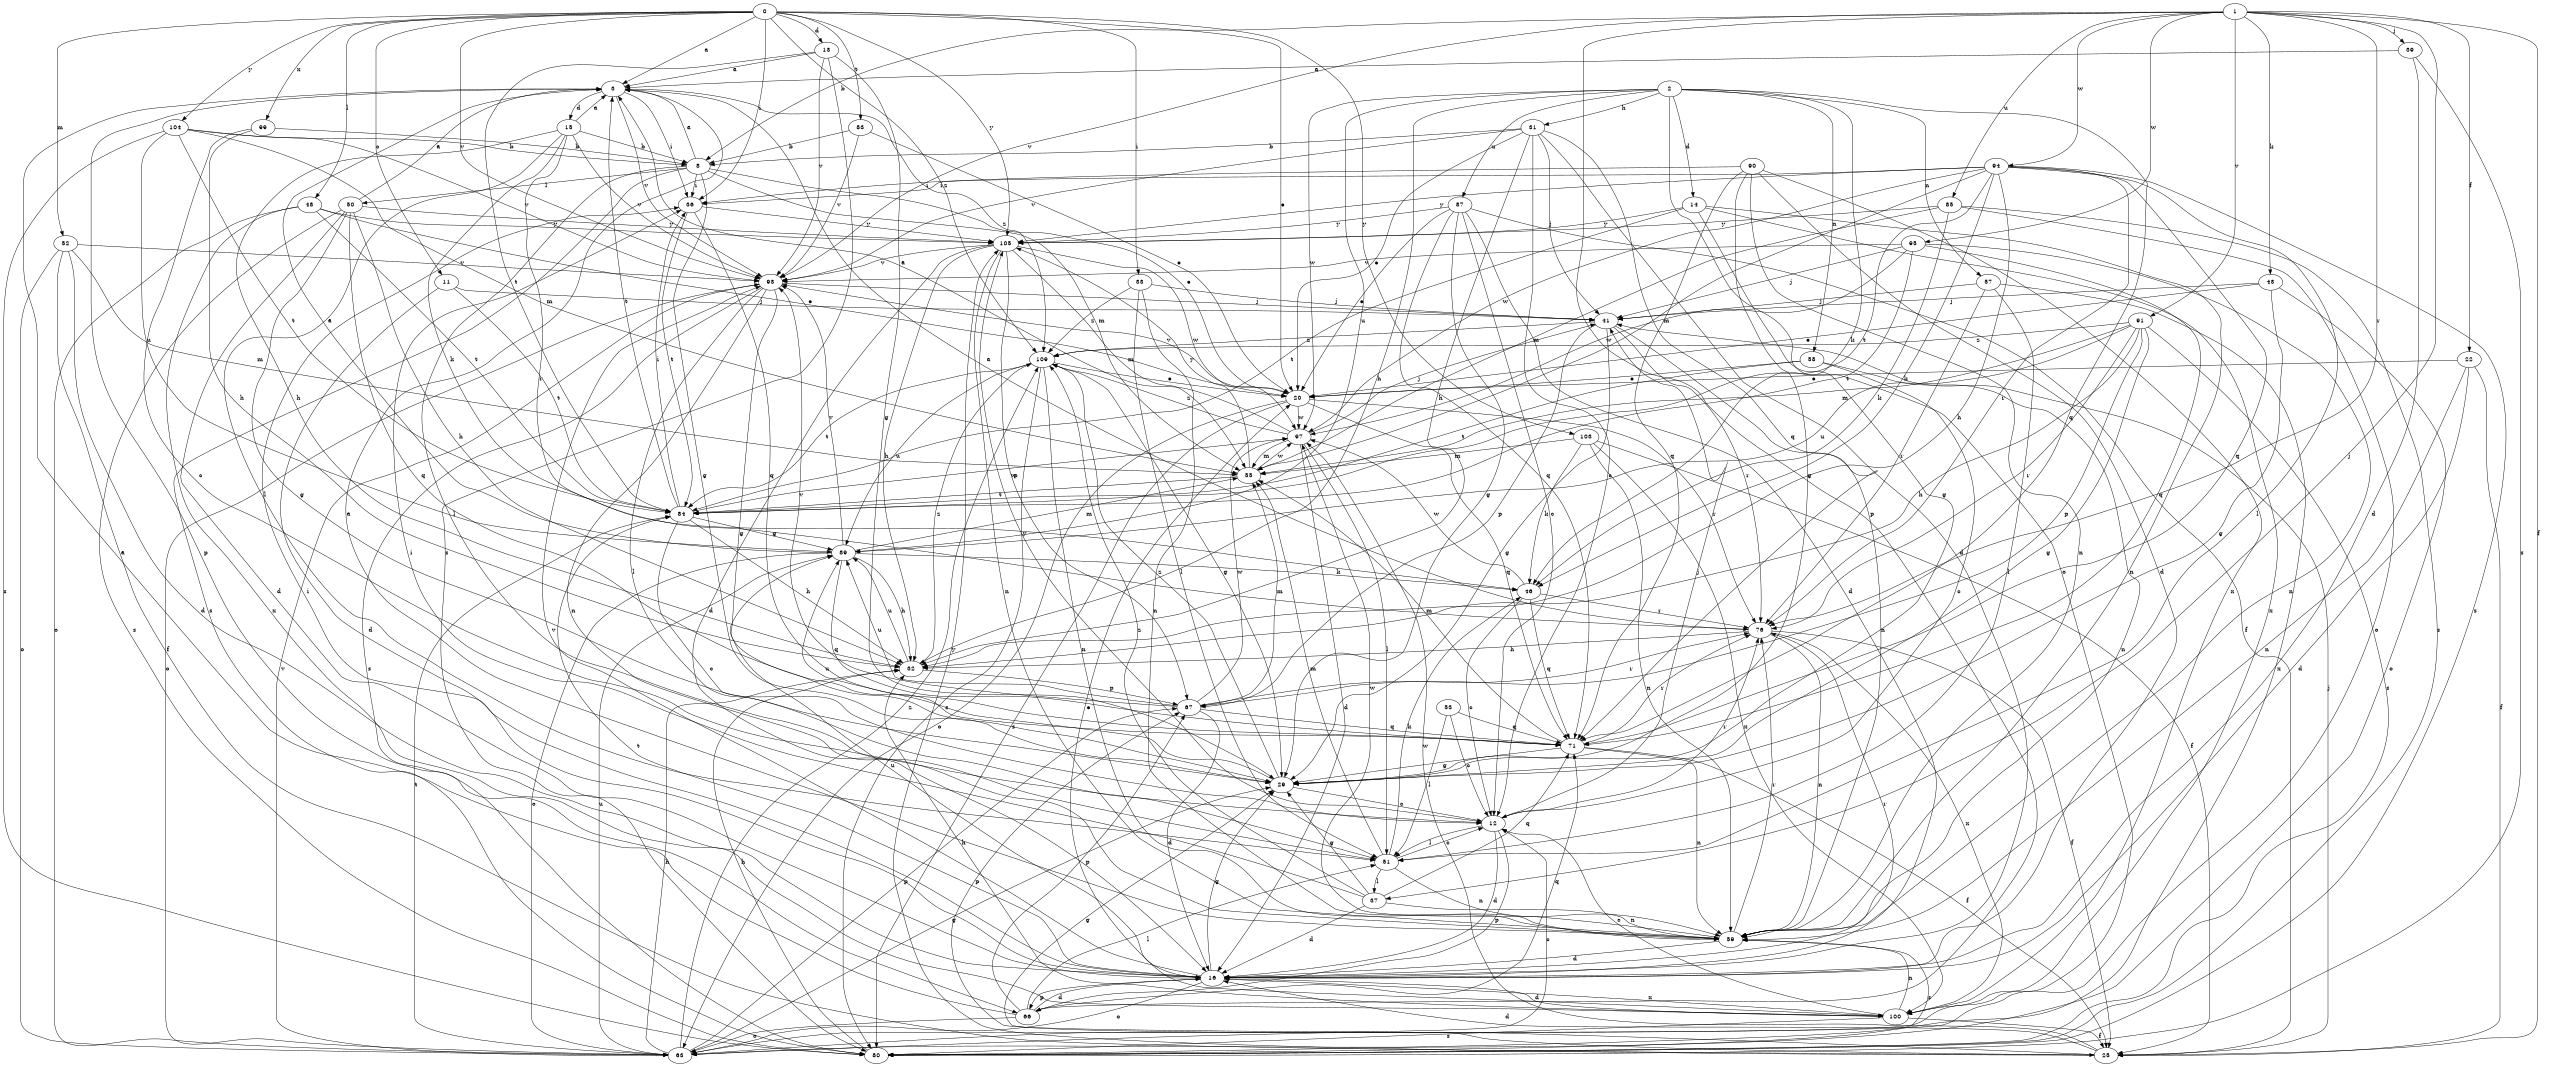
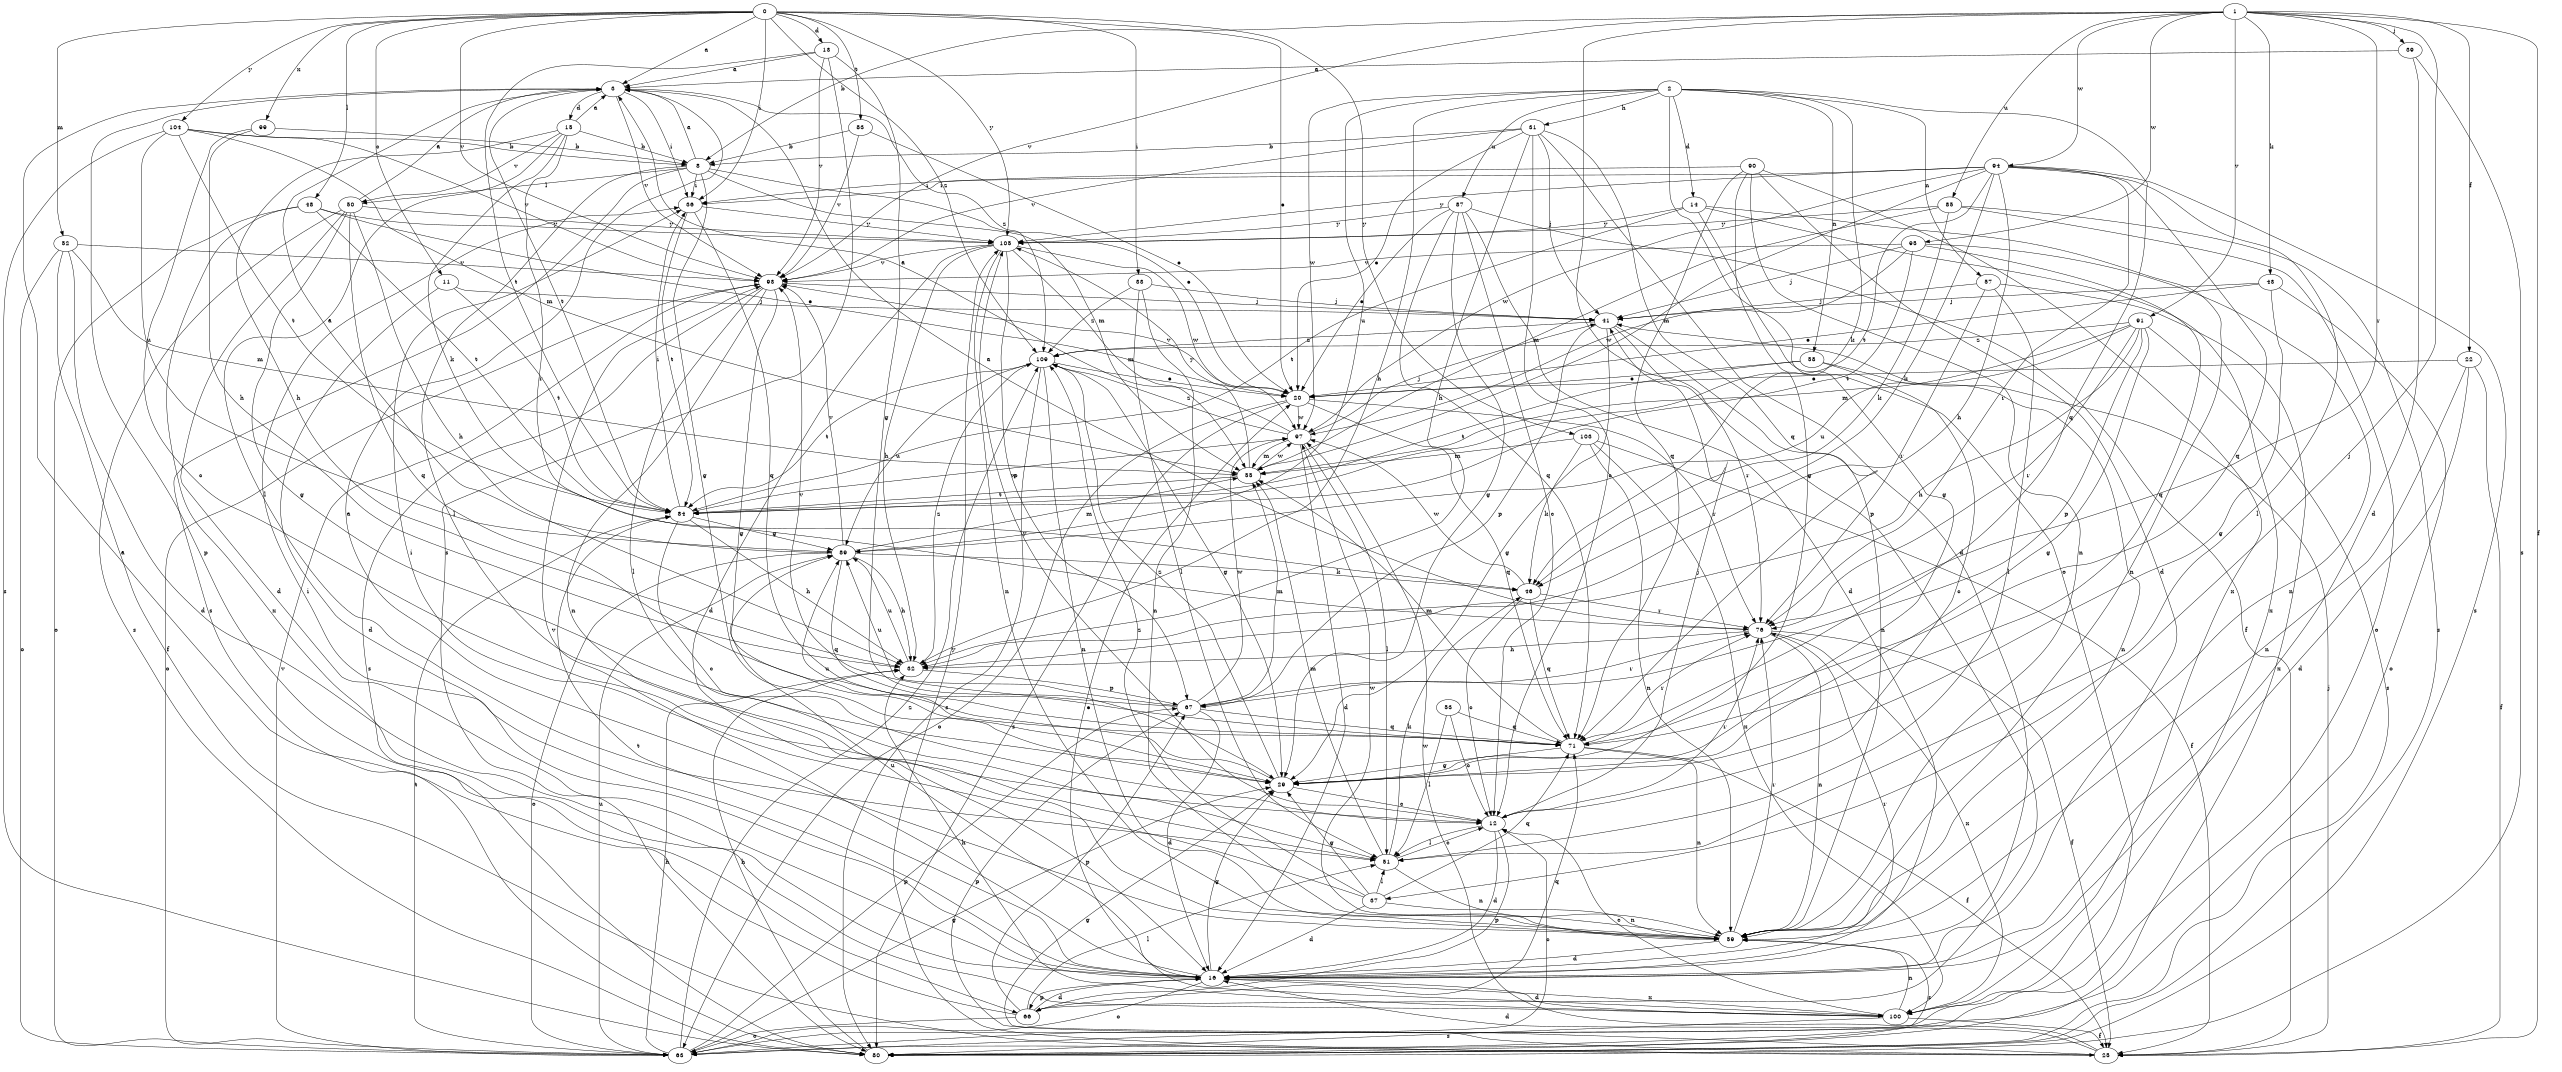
edge "15" -> "93": now "15" -> "50"
edge "84" -> "3": reversed
edge "51" -> "37": reversed
